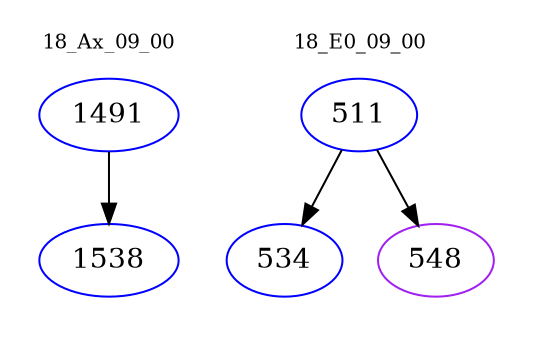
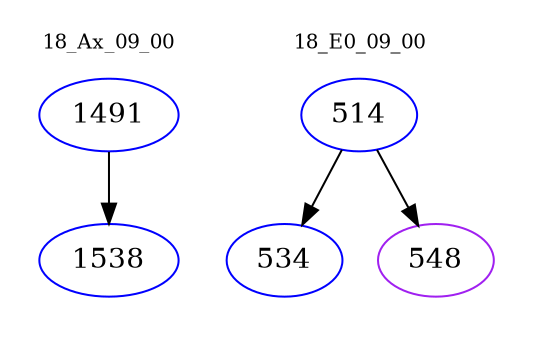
node "511": label "511" -> "514"
